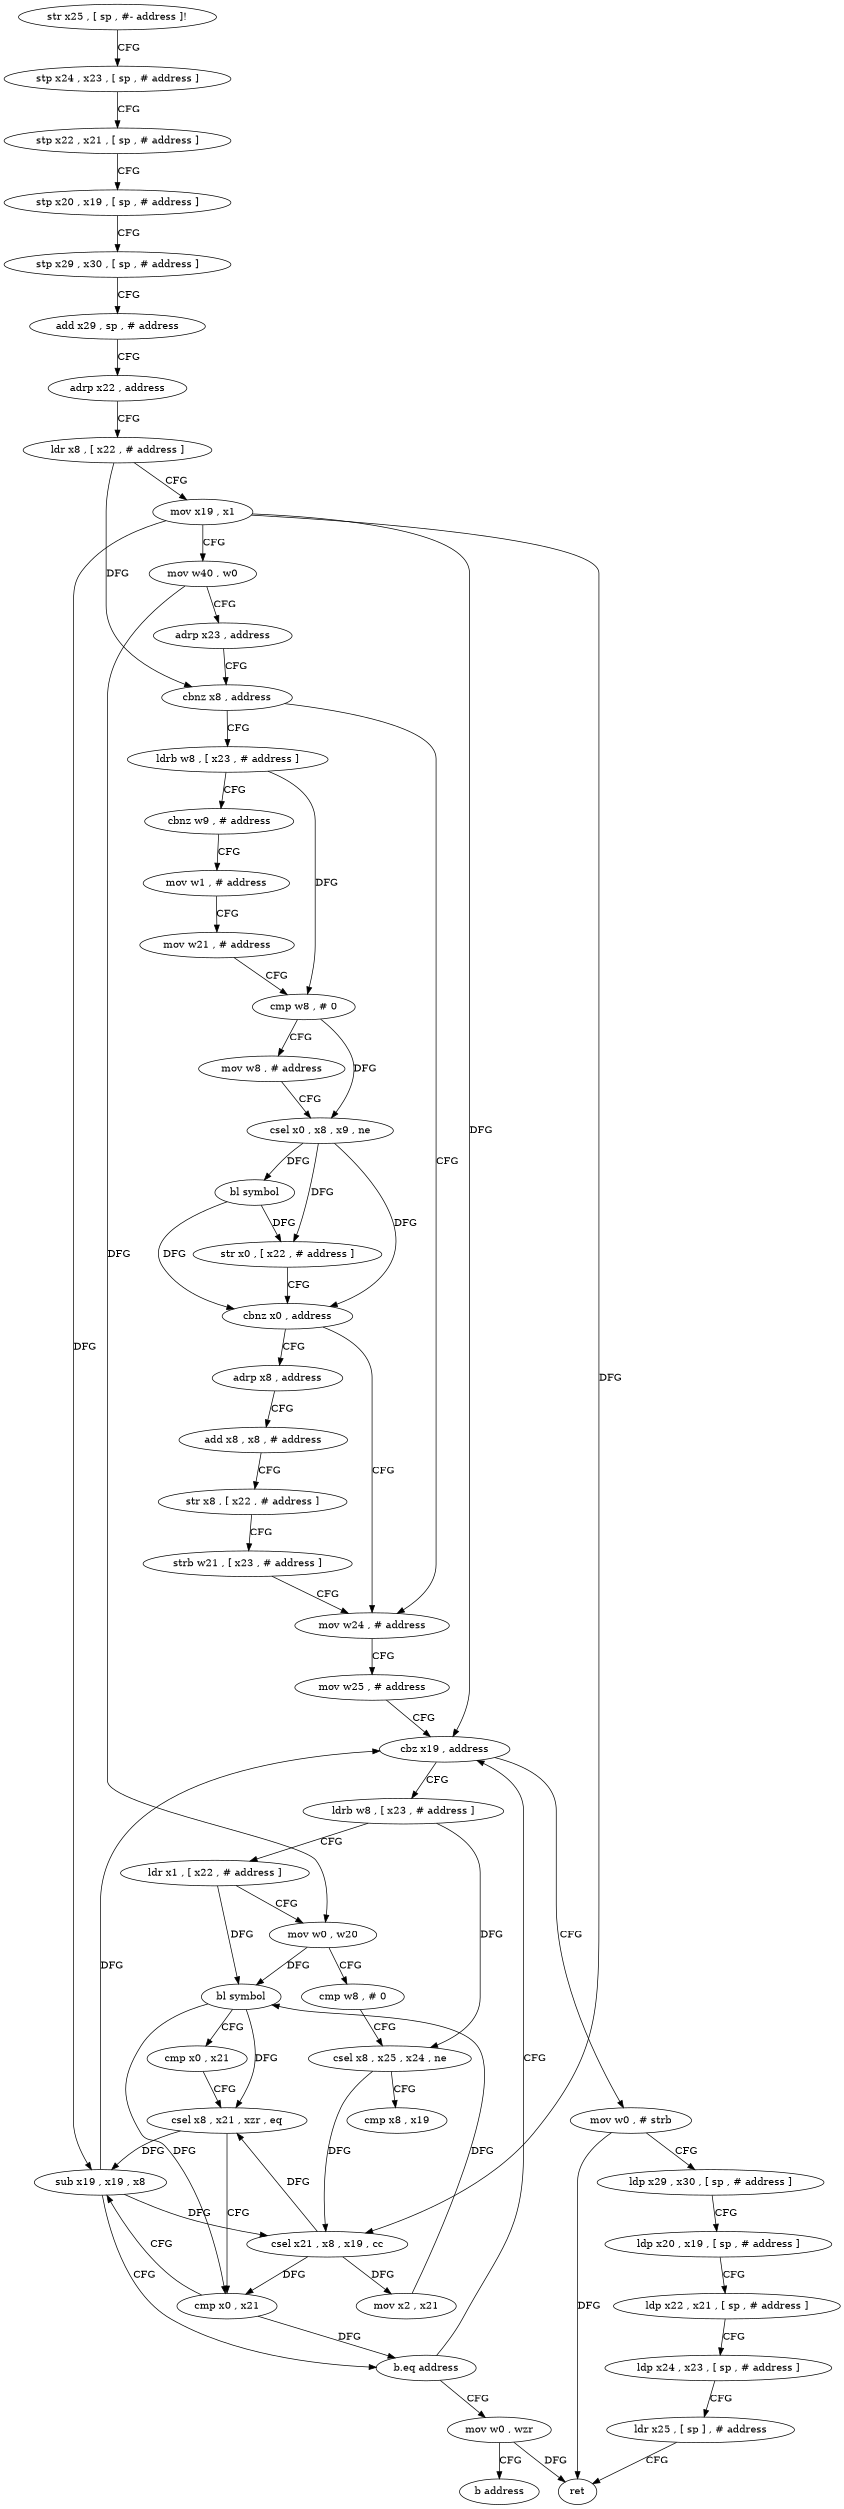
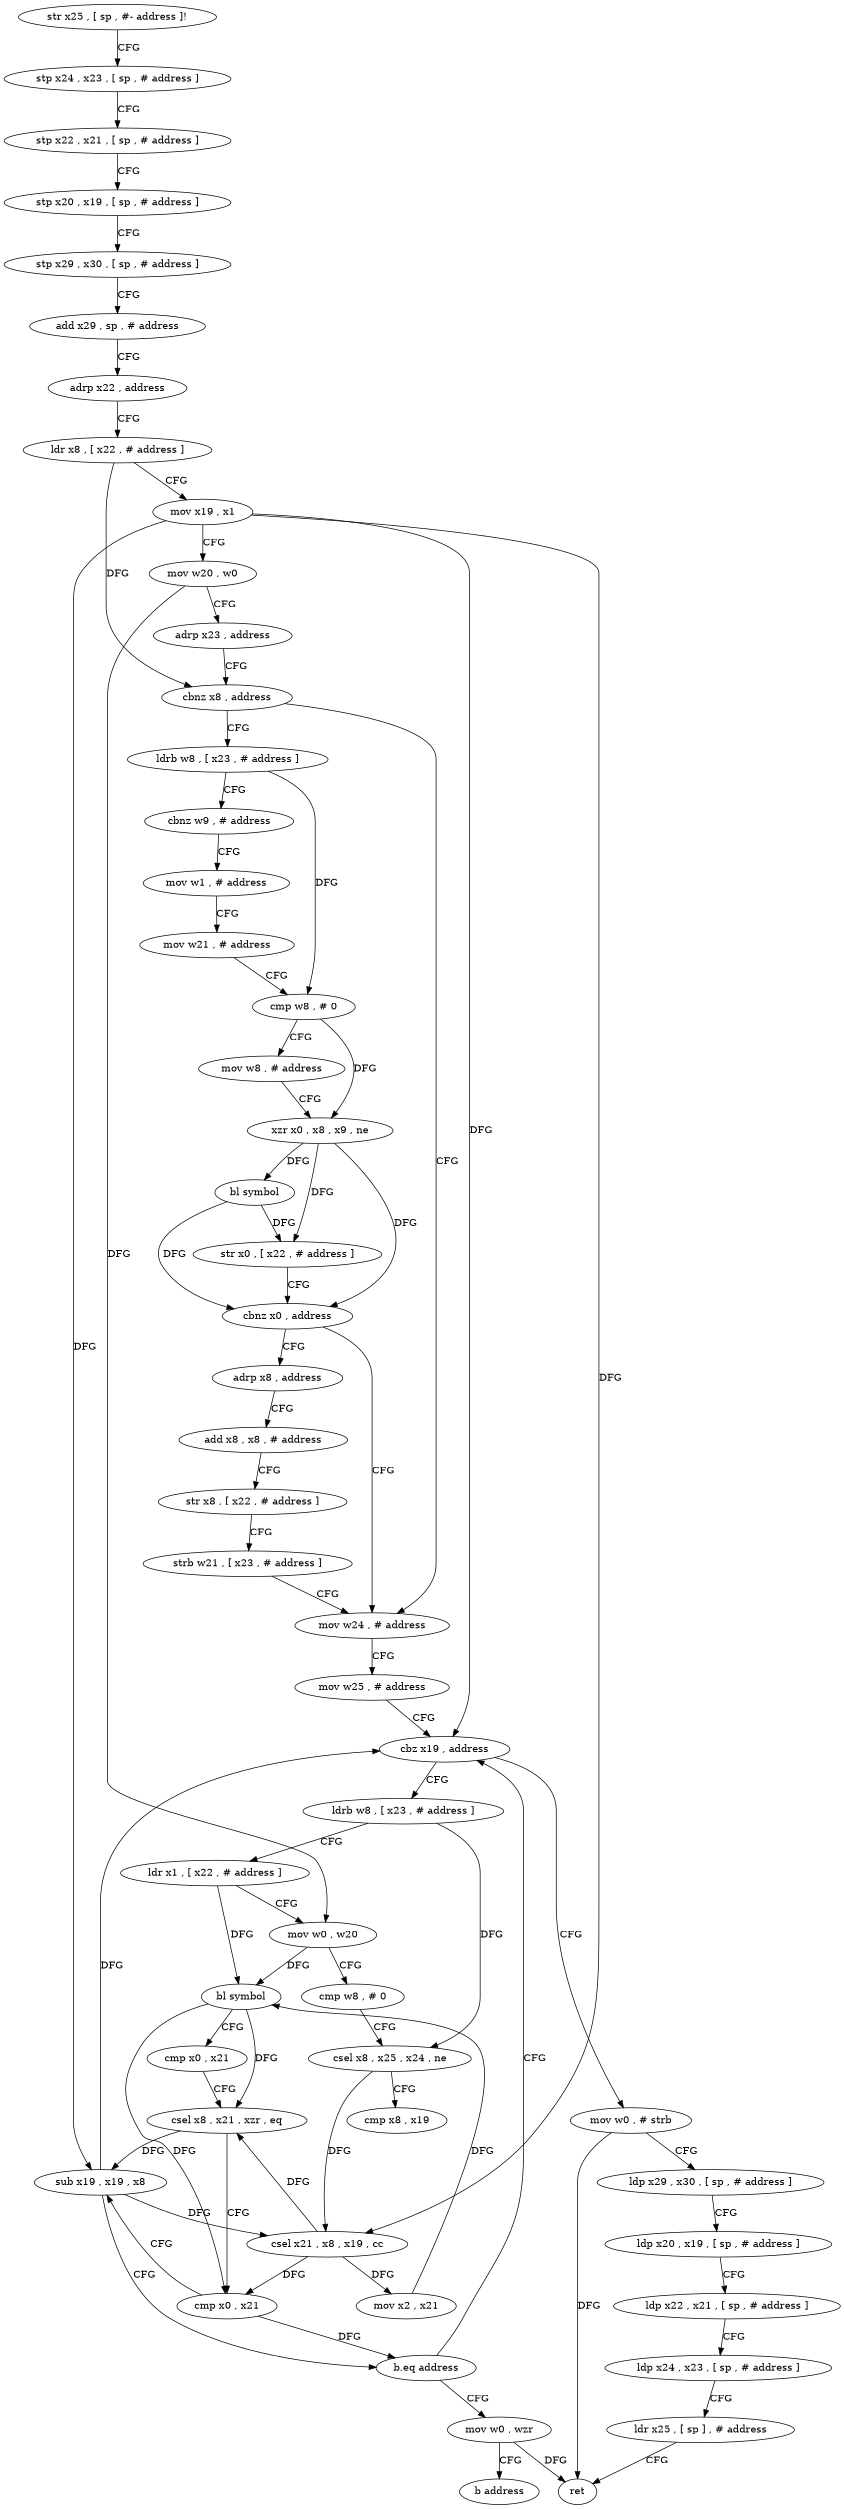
node "mov w40 , w0": label "mov w40 , w0" -> "mov w20 , w0"
node "csel x0 , x8 , x9 , ne": label "csel x0 , x8 , x9 , ne" -> "xzr x0 , x8 , x9 , ne"
